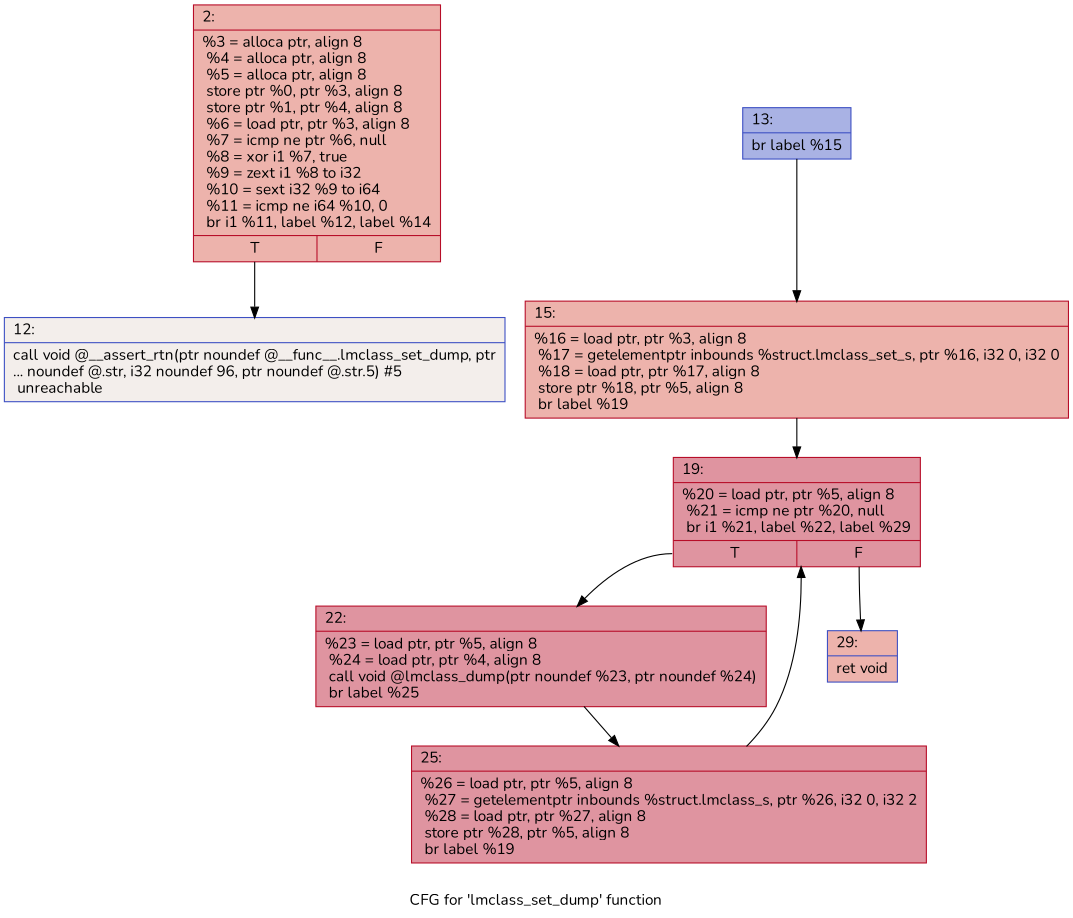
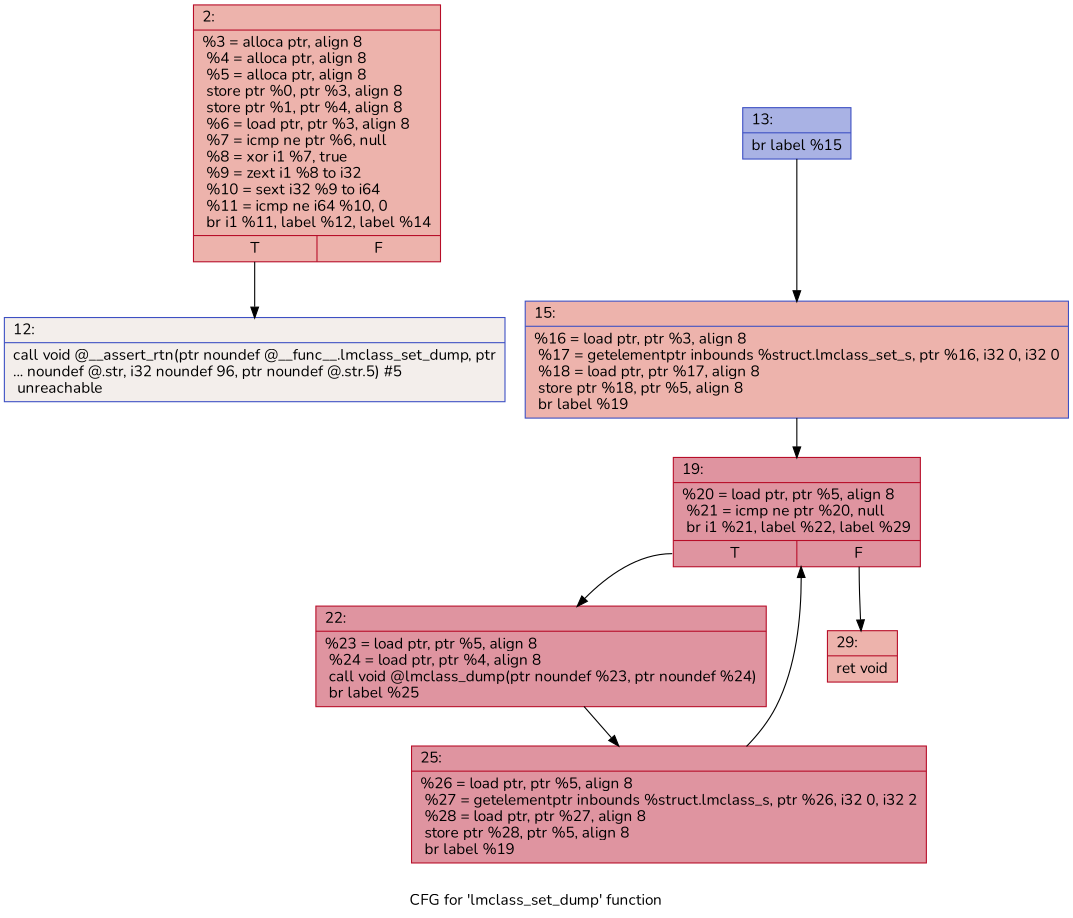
node "15:": color #b70d28ff -> #3d50c3ff
node "29:": color #3d50c3ff -> #b70d28ff
